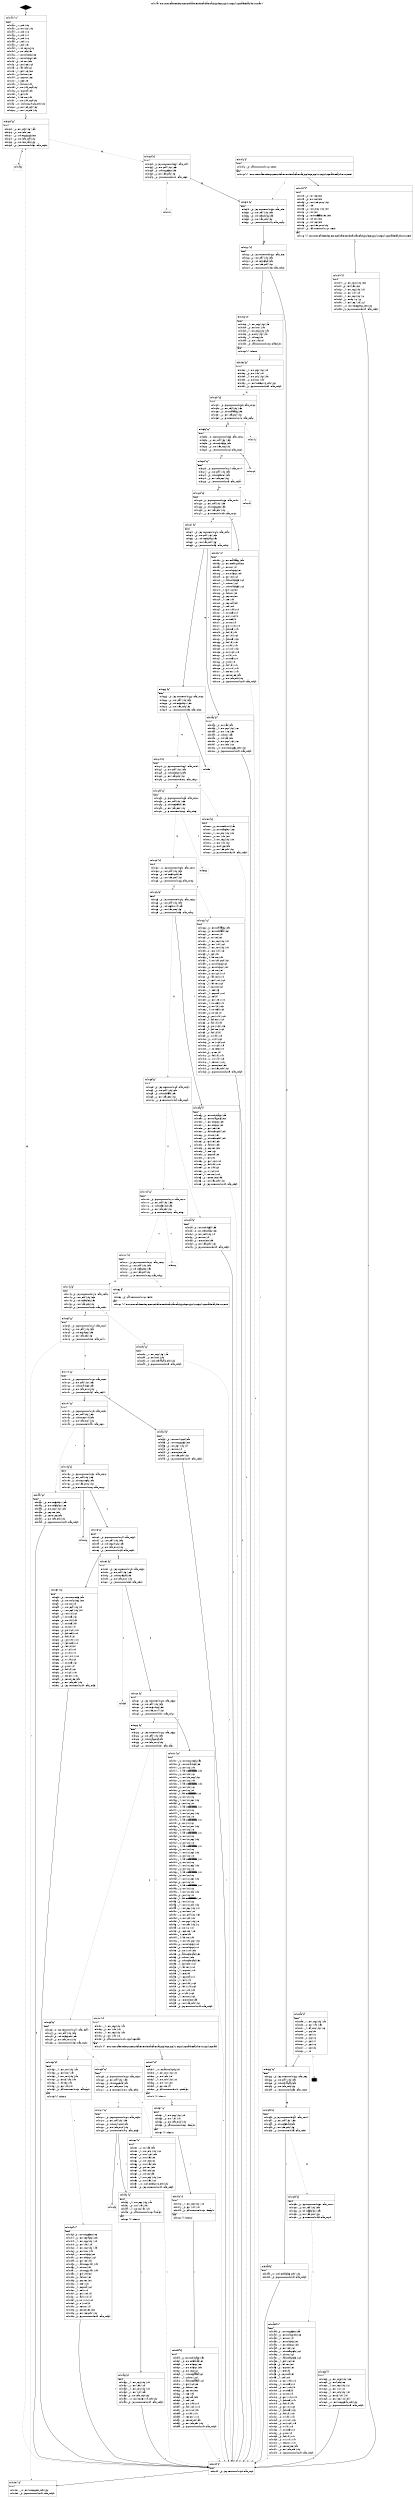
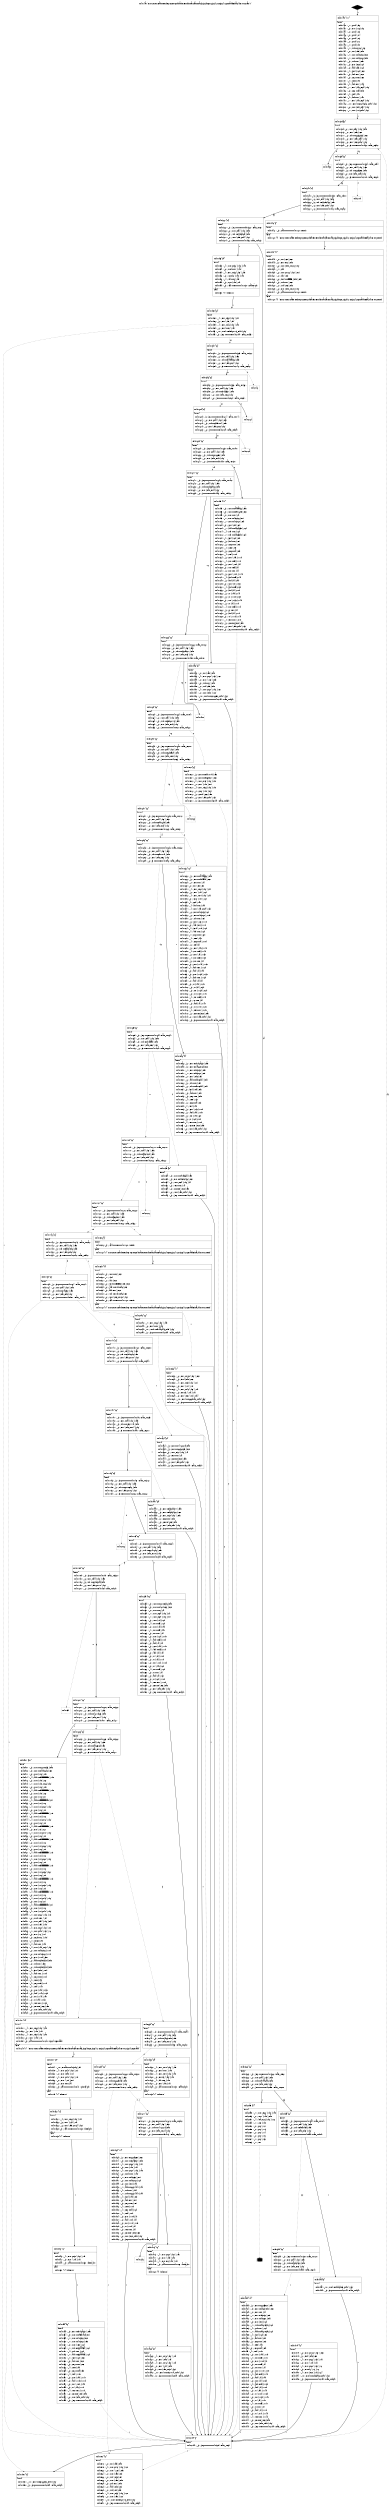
edge "0x401d48 [5]" -> "0x40154b [28]": reversed
edge "0x401d4d [44]" -> "0x401d79 [42]": removed, label "1"
node "0x401e2b [40]": added
edge "0x40177b [28]" -> "0x401a34 [30]": style bold -> dashed
edge "0x4017b3 [28]" -> "0x4020c6": style bold -> dashed
edge "0x4020ae [24]" -> "0x401583 [28]": reversed
edge "0x401e7c [42]" -> "0x4021d9 [5]": reversed
edge "0x401abf [147]" -> "0x4021d9 [5]": style dashed -> bold
